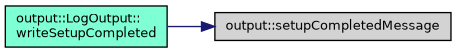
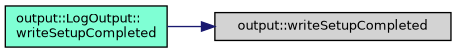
node "output::setupCompletedMessage": label "output::setupCompletedMessage" -> "output::writeSetupCompleted"
